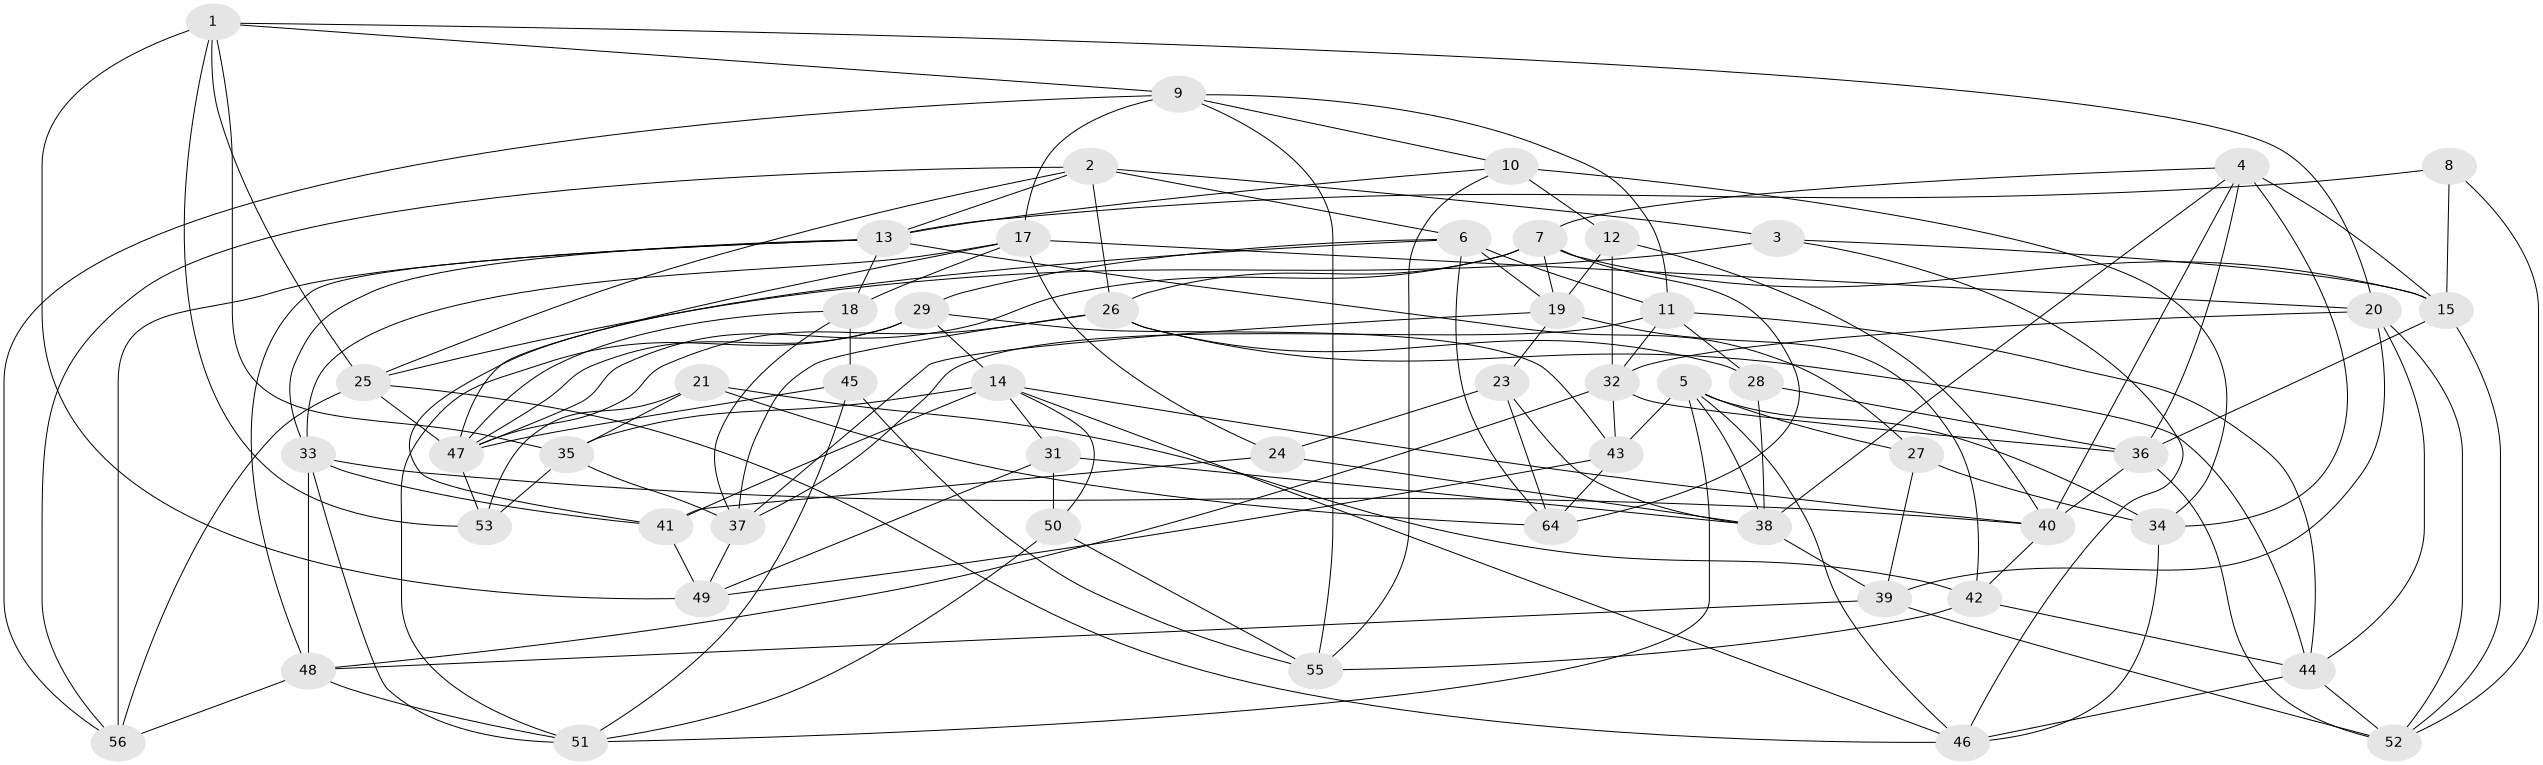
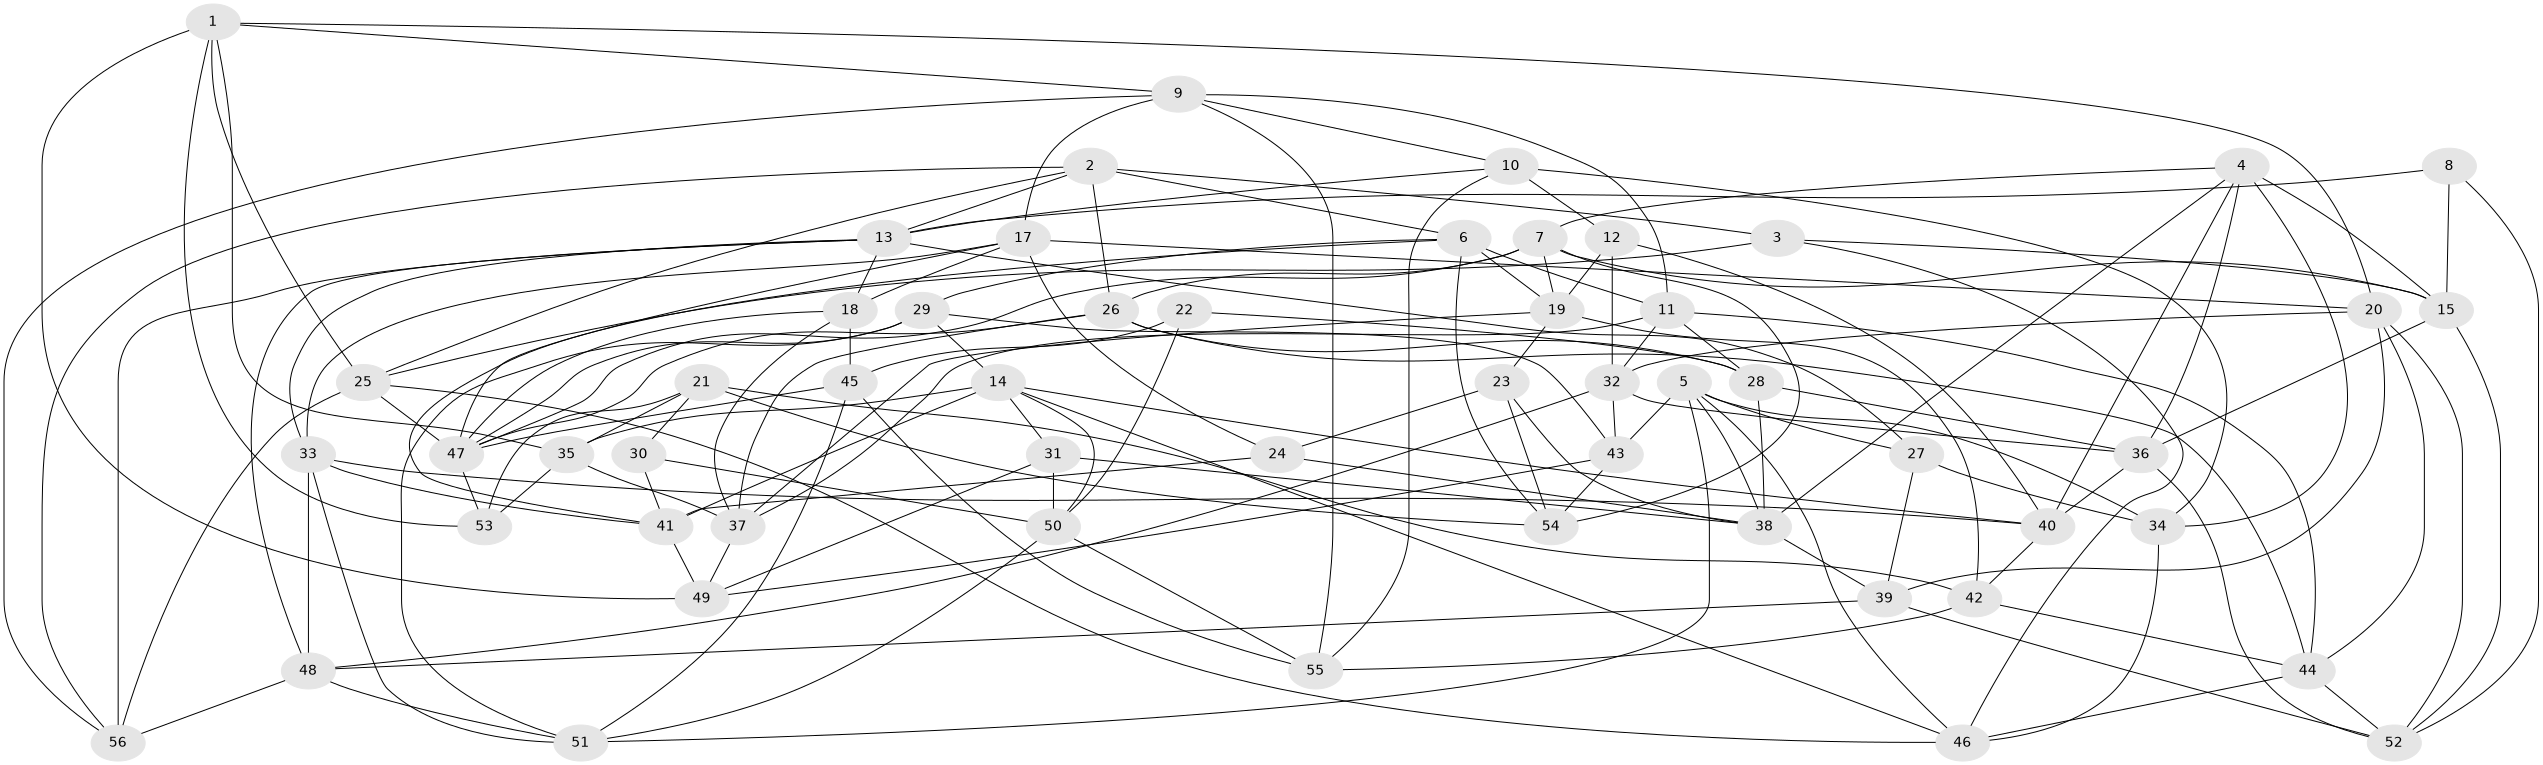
node "22": added
node "30": added
node "64": label "64" -> "54"
